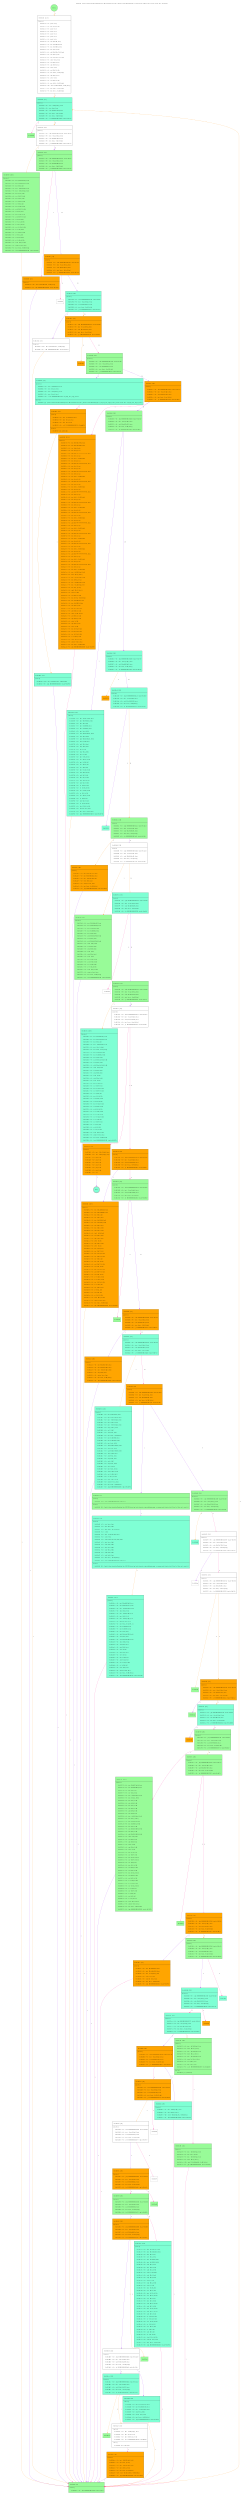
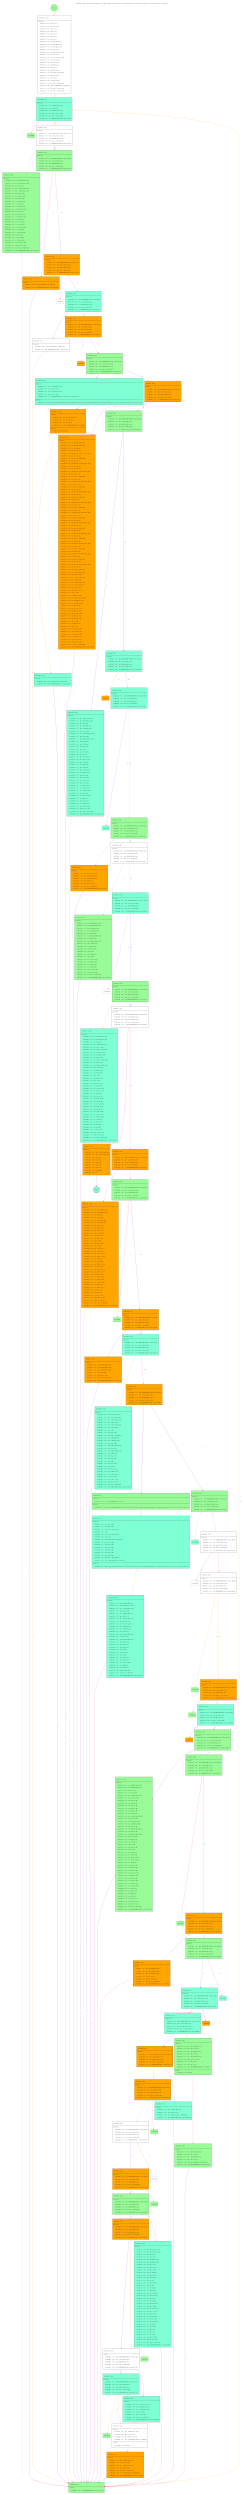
node "0x4024bd": fillcolor white -> palegreen
